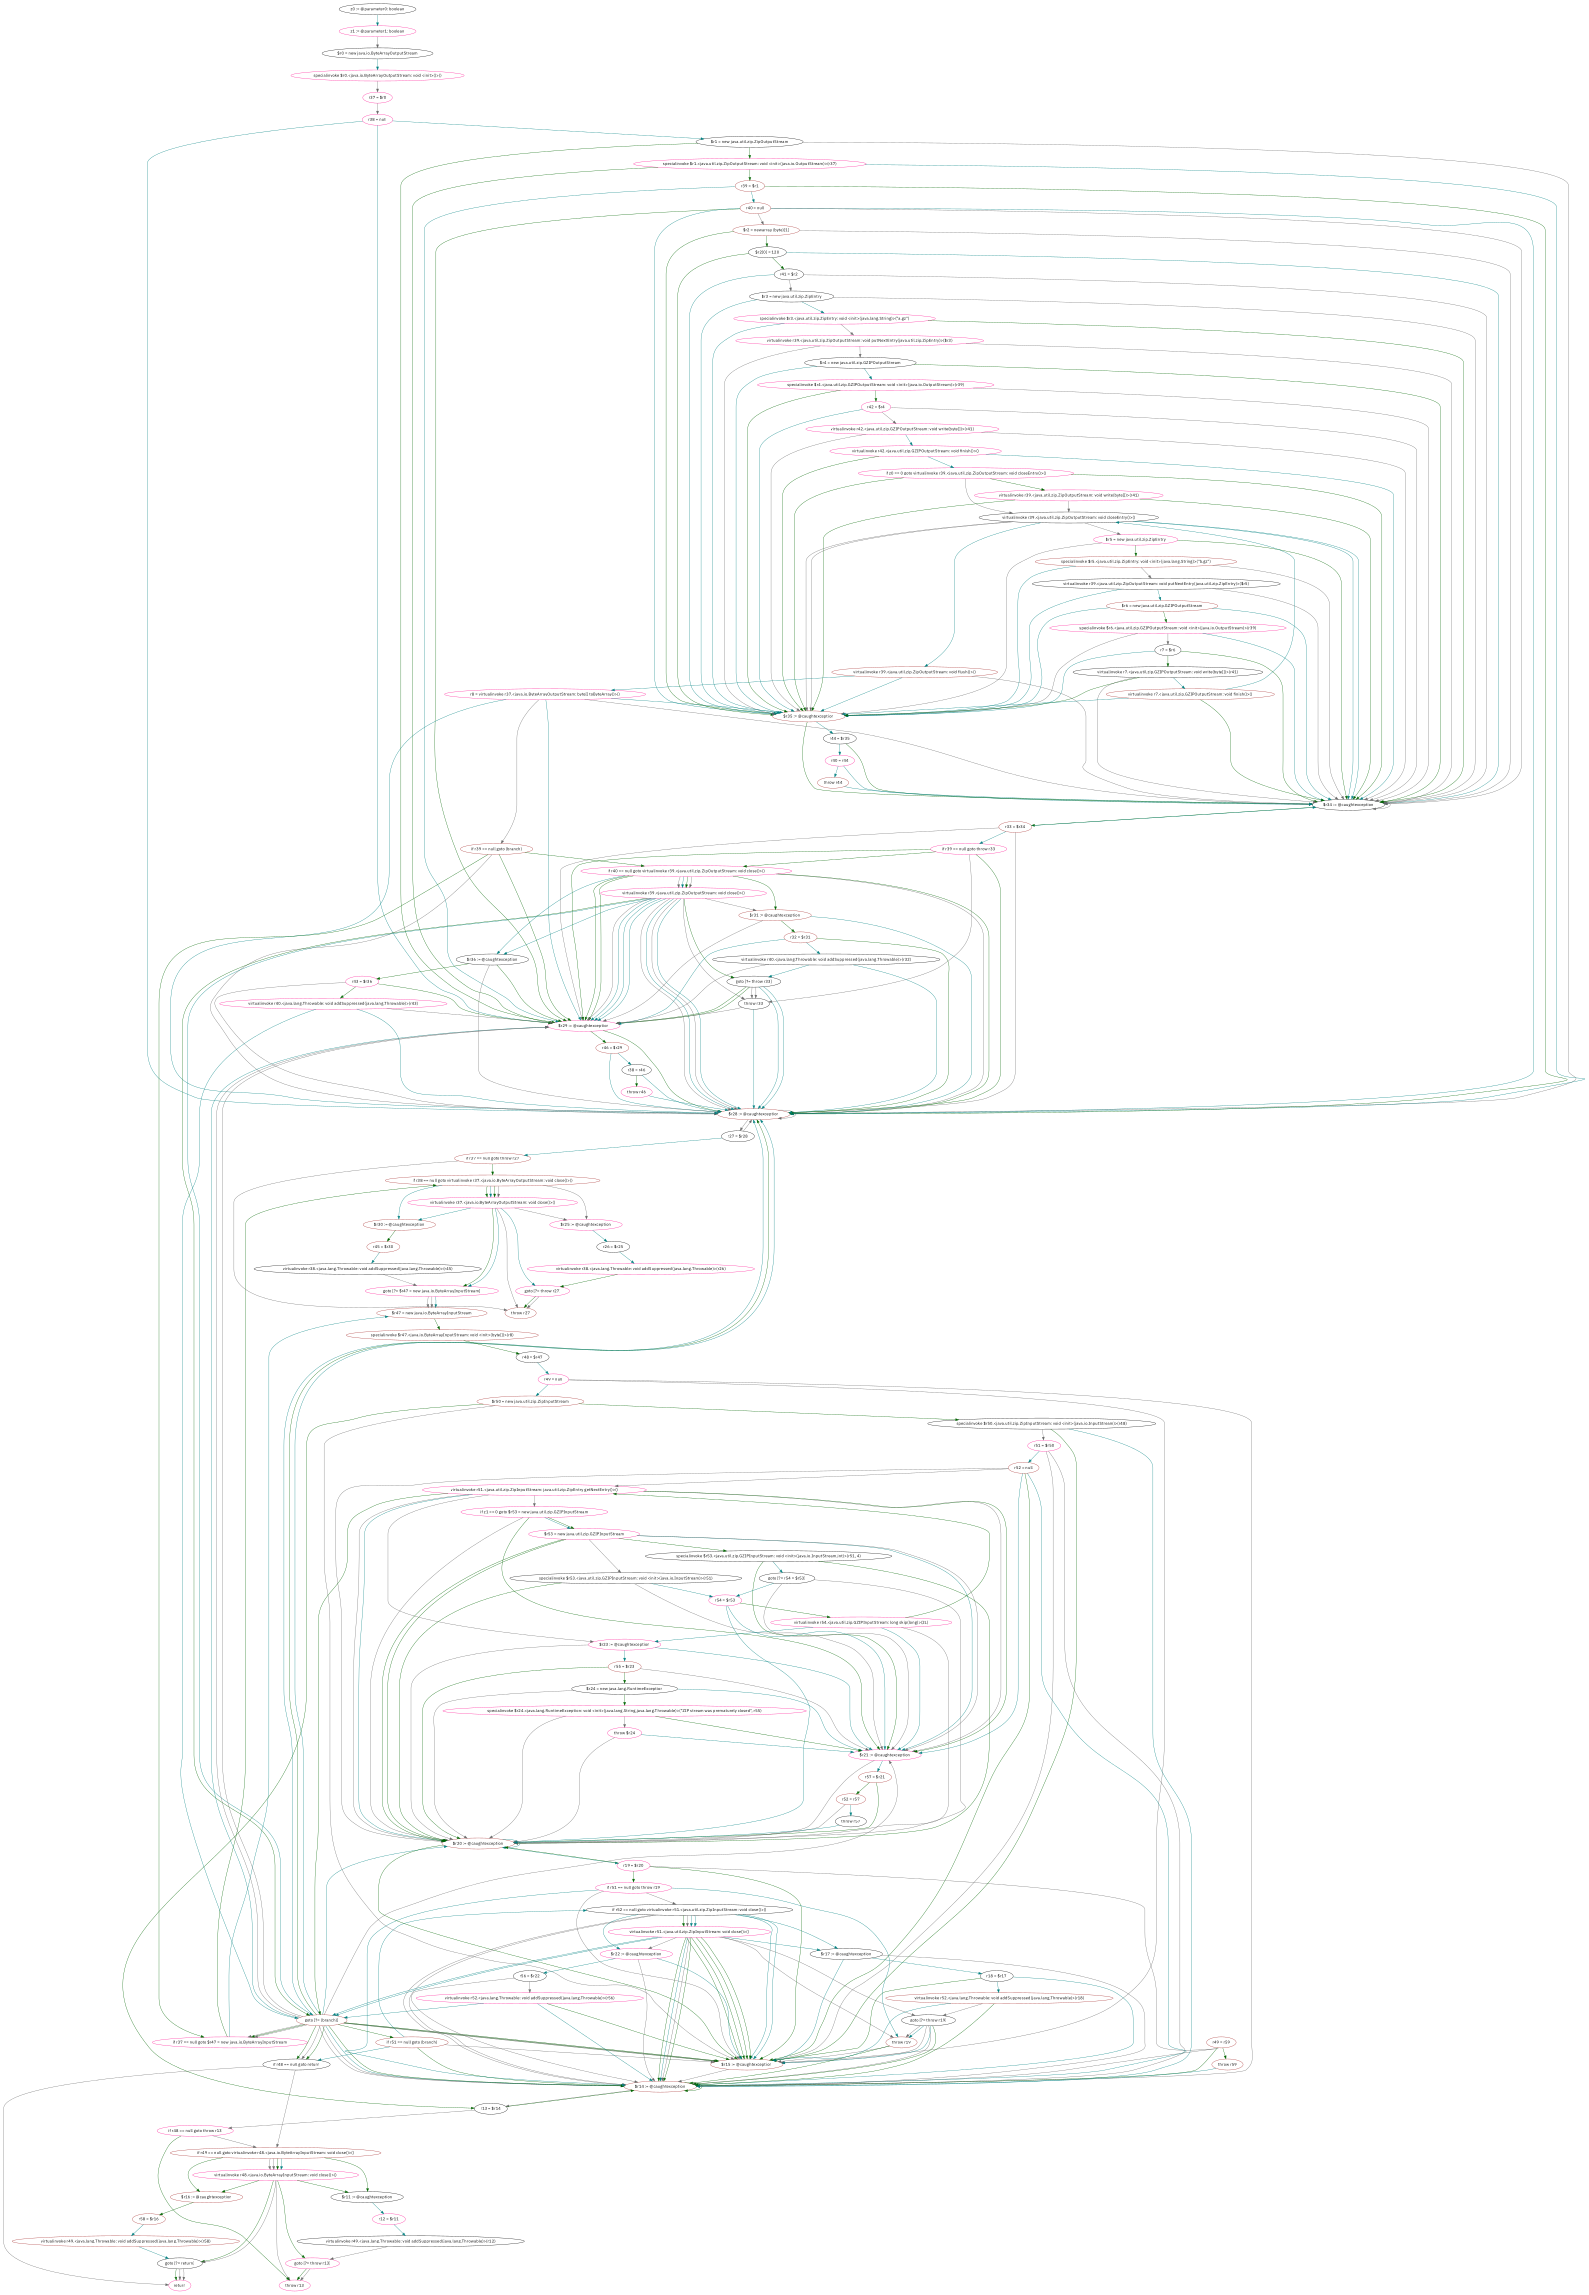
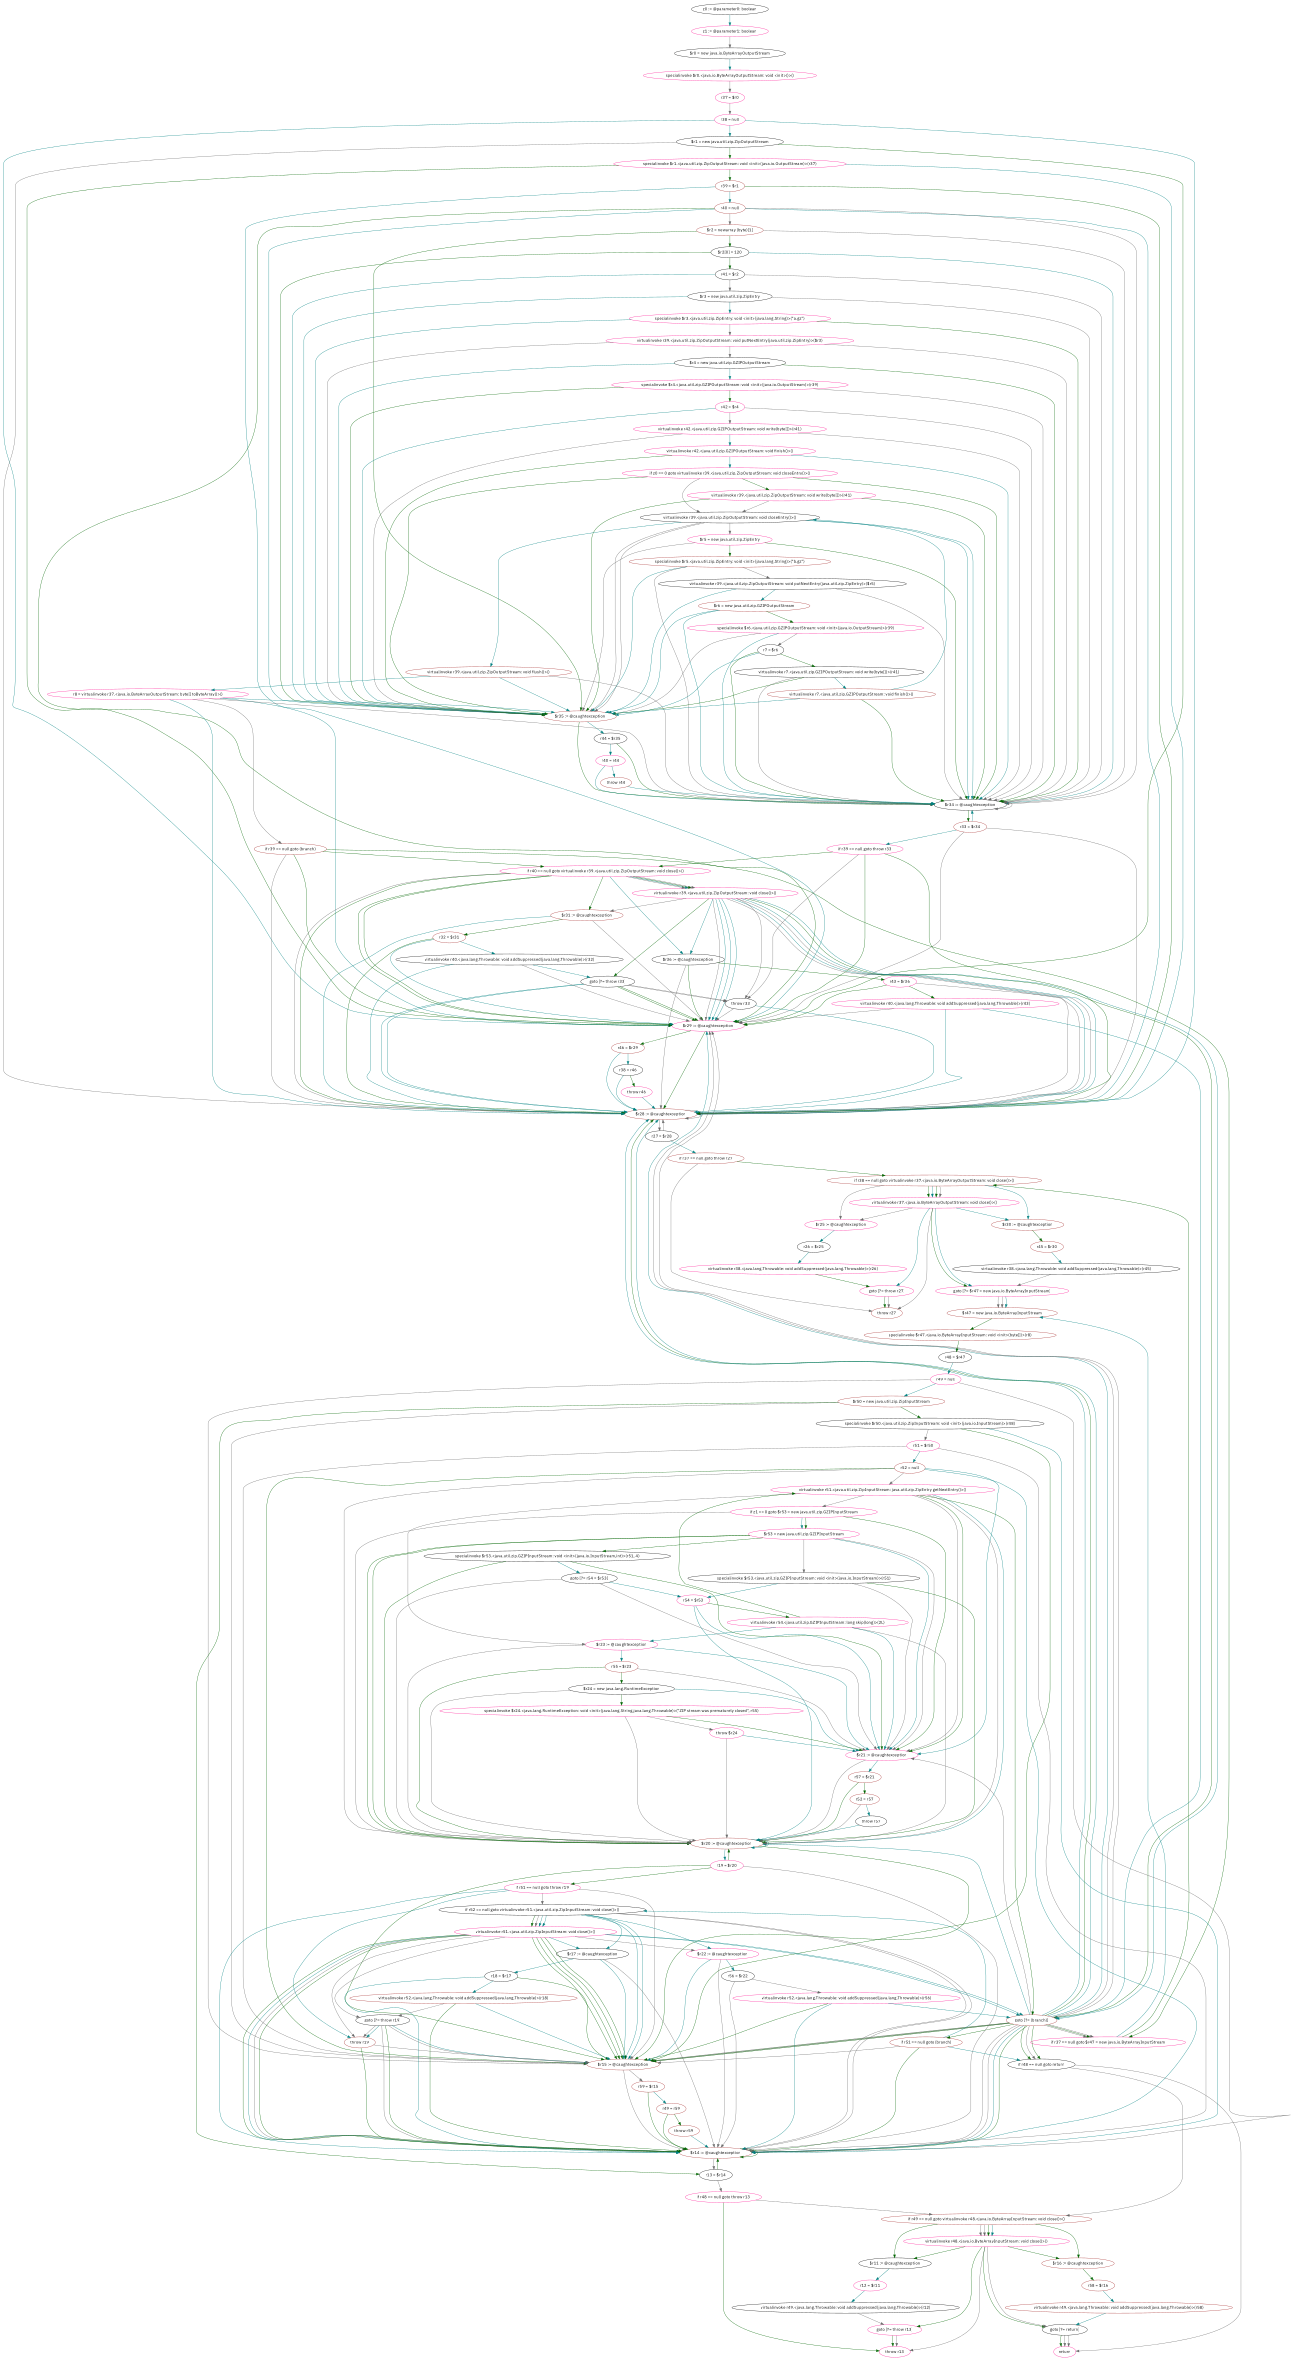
node "r59 = $r15": added
